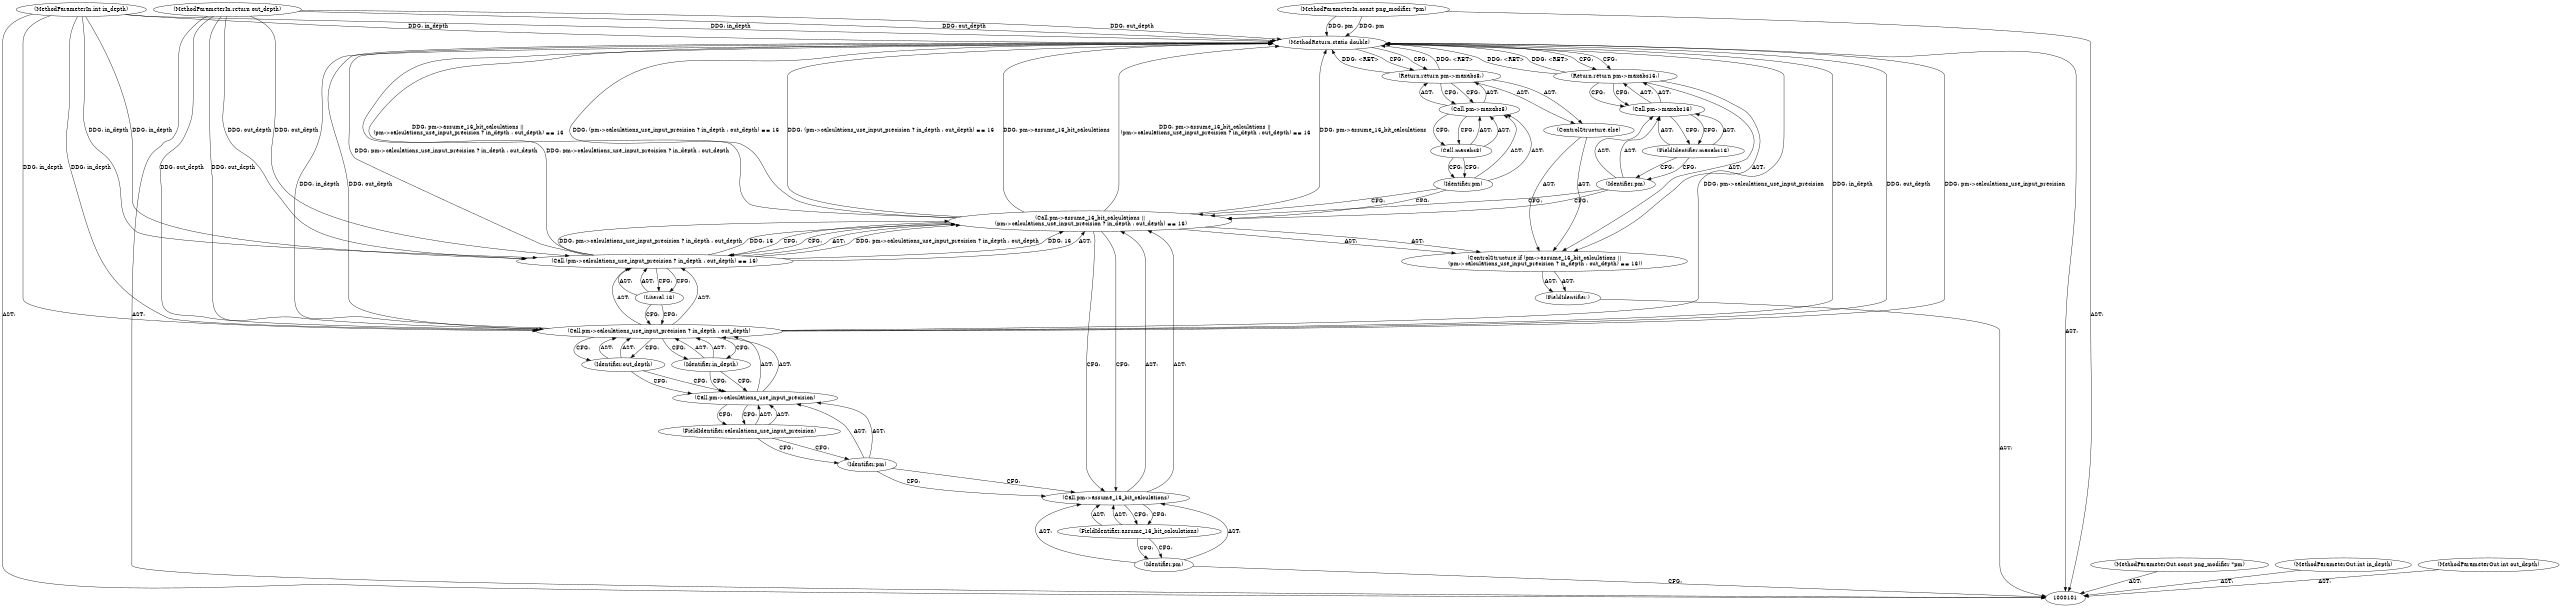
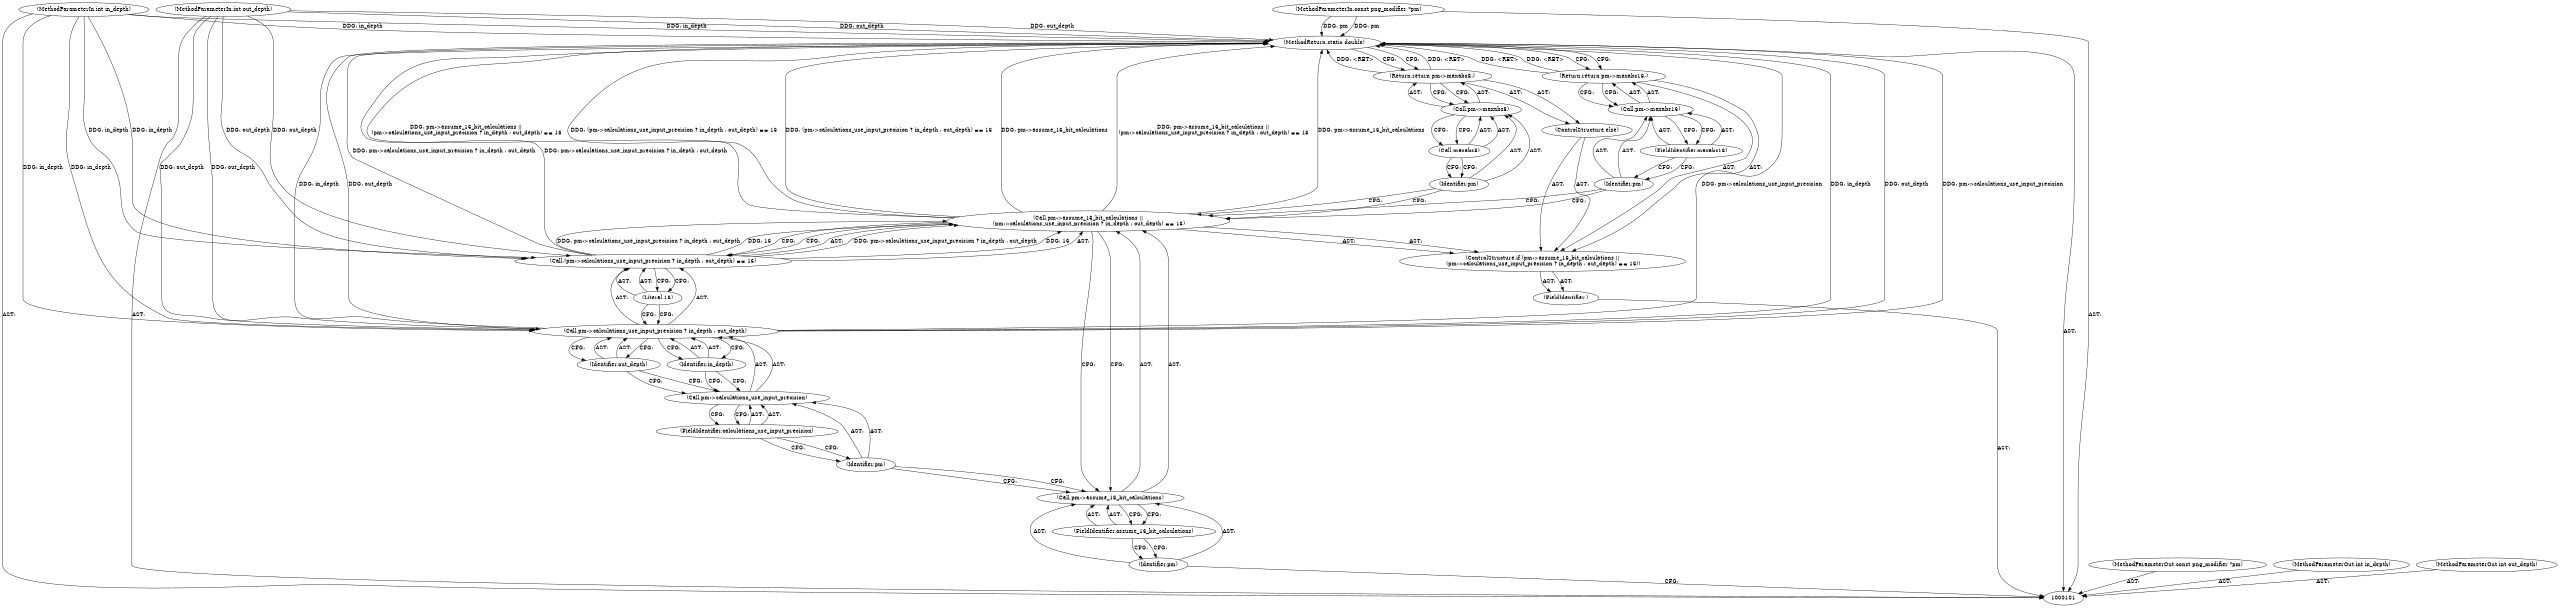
node "(MethodParameterIn,return out_depth)": label "(MethodParameterIn,return out_depth)" -> "(MethodParameterIn,int out_depth)"
